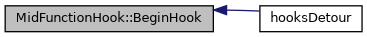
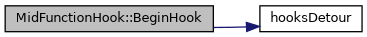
edge "hooksDetour" -> "MidFunctionHook::BeginHook": reversed
